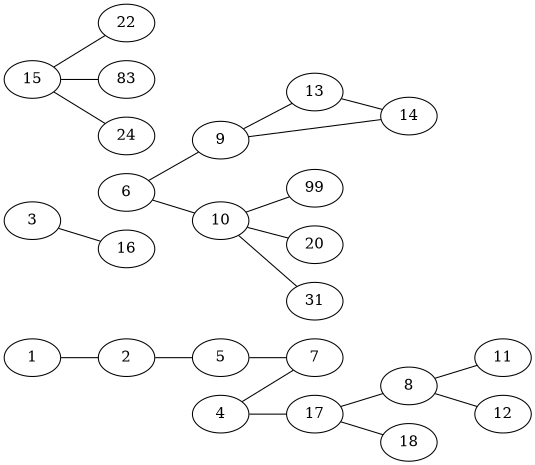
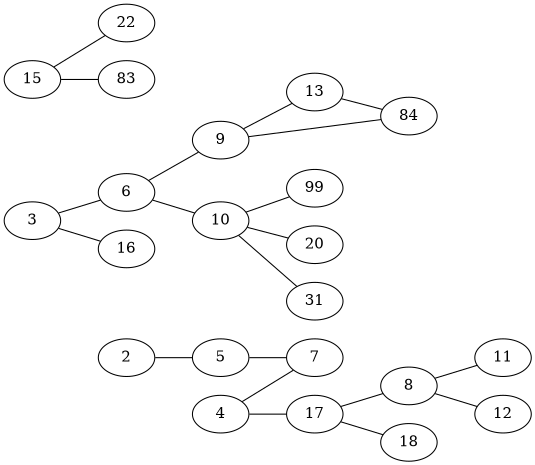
node "14": label "14" -> "84"
node "24": removed
edge "6" -- "3": added
node "1": removed
